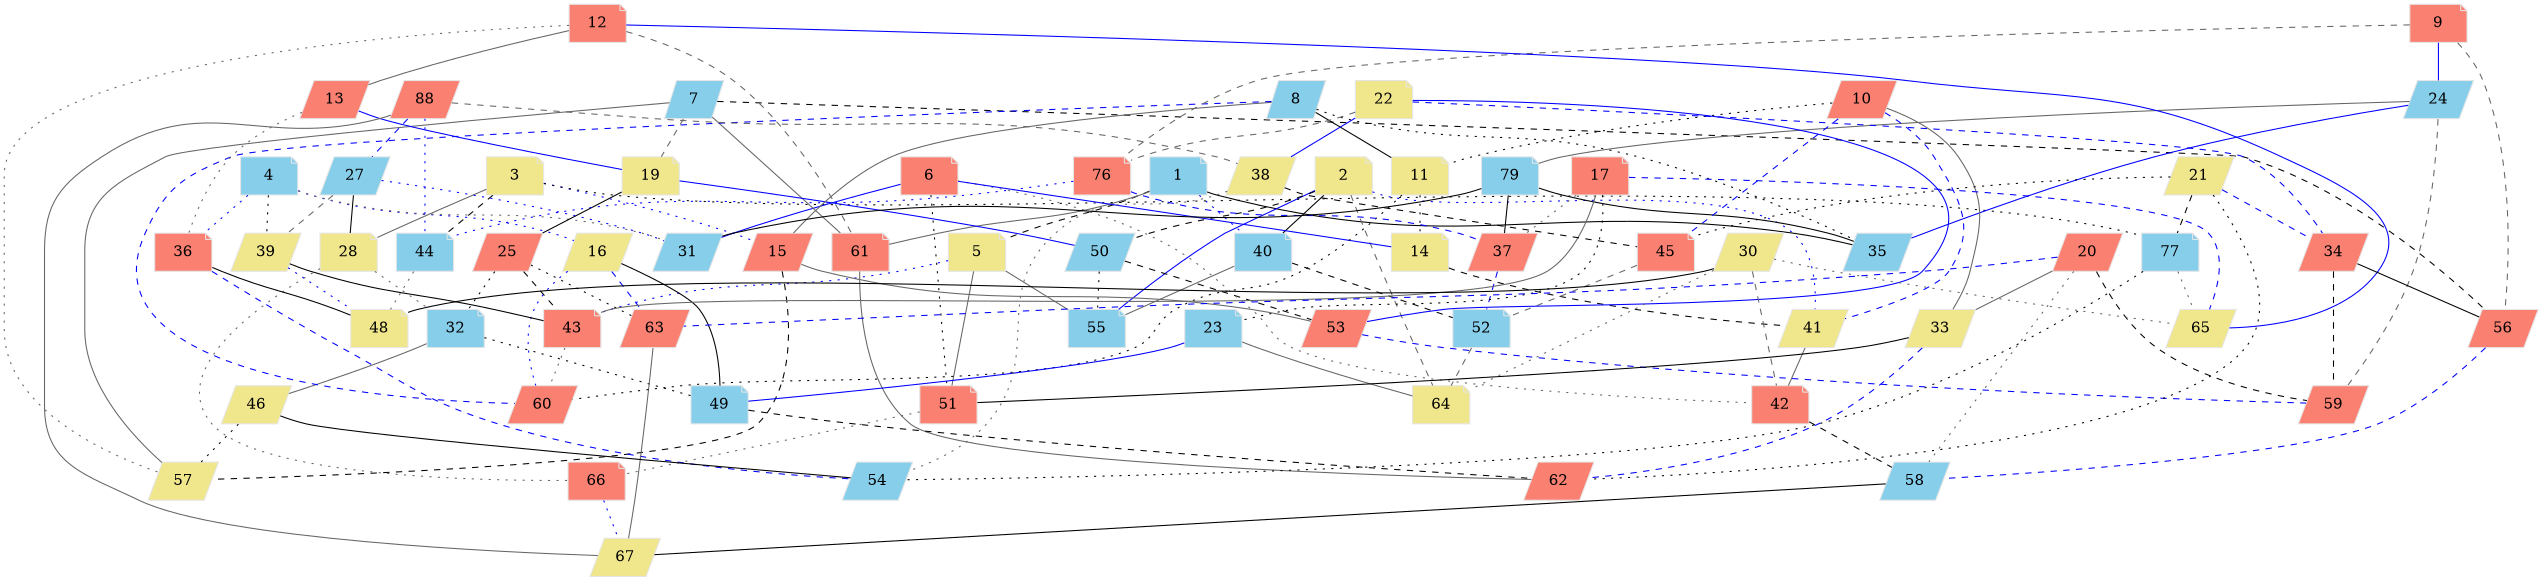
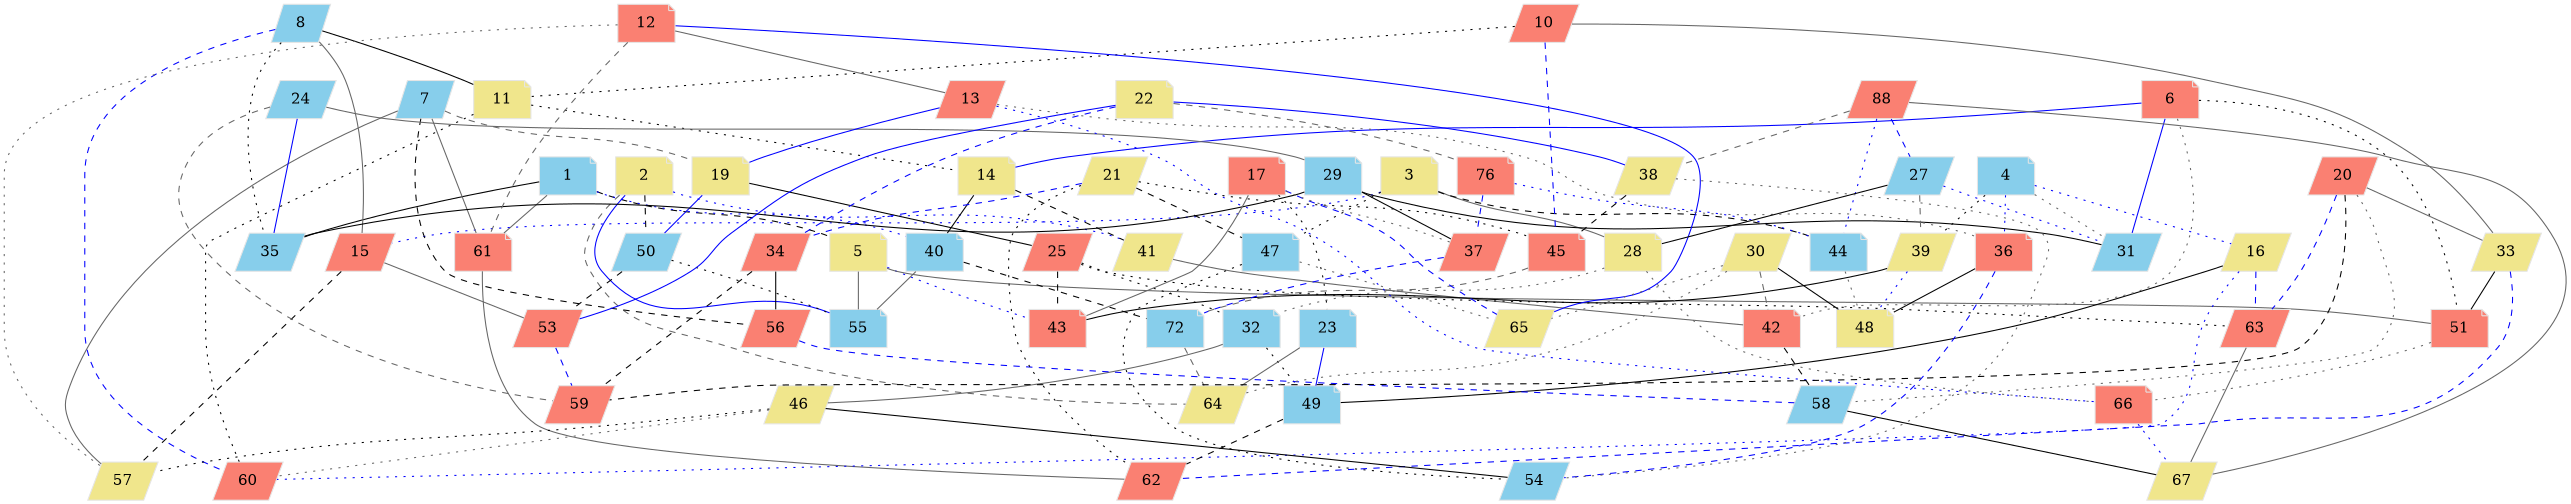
node "9": removed
node "79": label "79" -> "29"
edge "2" -- "40": now "14" -- "40"
edge "10" -- "41": removed
node "77": label "77" -> "47"
node "52": label "52" -> "72"
edge "13" -- "66": added
edge "43" -- "60": now "46" -- "60"
node "64": shape note -> parallelogram
